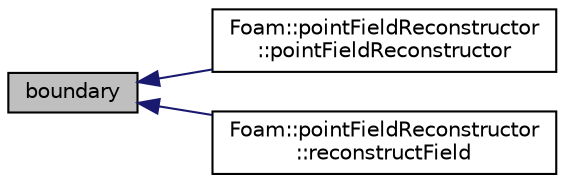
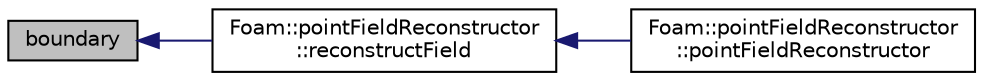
edge "Foam::pointFieldReconstructor ::pointFieldReconstructor" -> "boundary": now "Foam::pointFieldReconstructor ::pointFieldReconstructor" -> "Foam::pointFieldReconstructor ::reconstructField"
